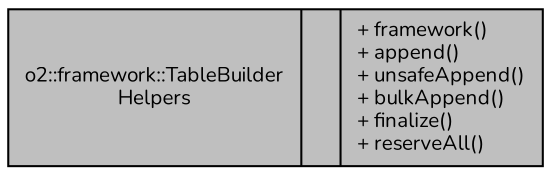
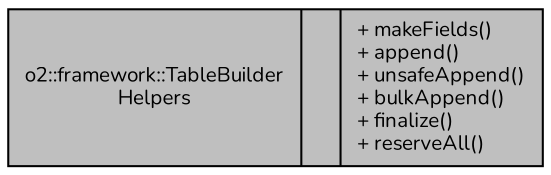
node "o2::framework::TableBuilder": text "+ framework()" -> "+ makeFields()"
